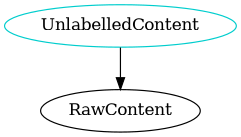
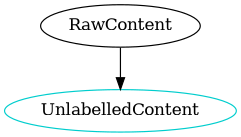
edge "UnlabelledContent" -> "RawContent": reversed
